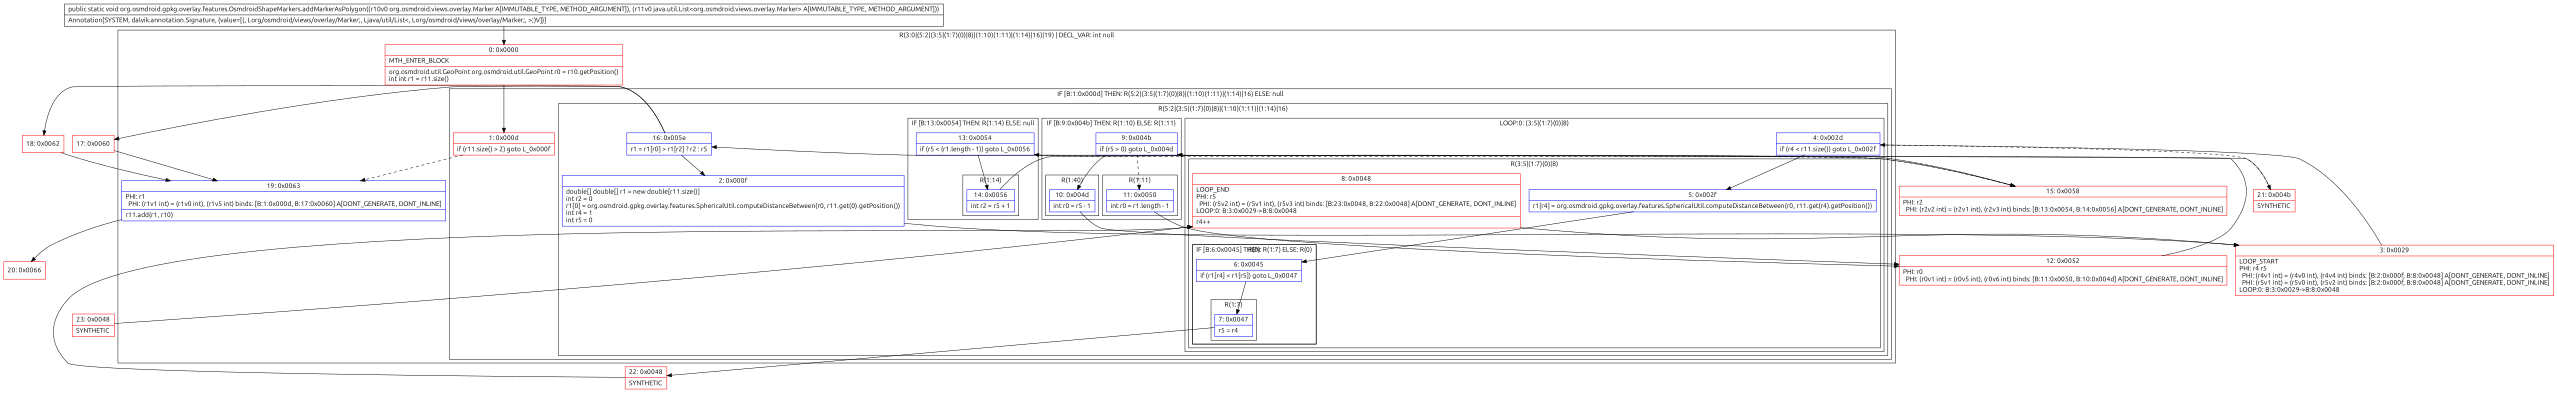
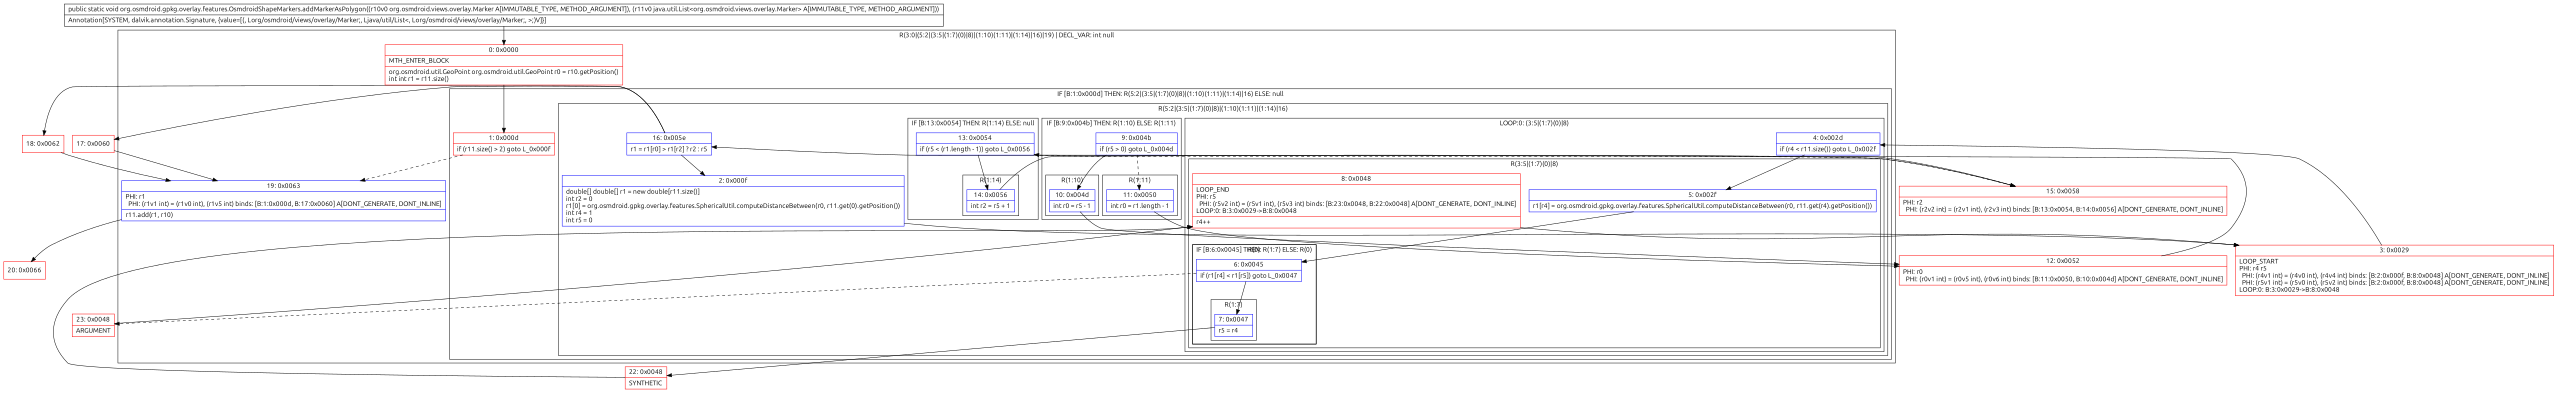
cluster "R(1:40)": label "R(1:40)" -> "R(1:10)"
node "21: 0x004b": removed
edge "6: 0x0045" -> "23: 0x0048": added
node "23: 0x0048": text "SYNTHETIC" -> "ARGUMENT"
